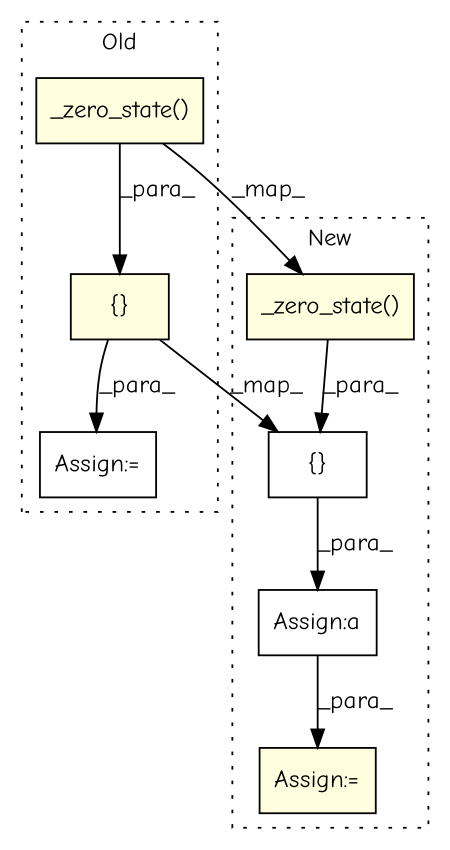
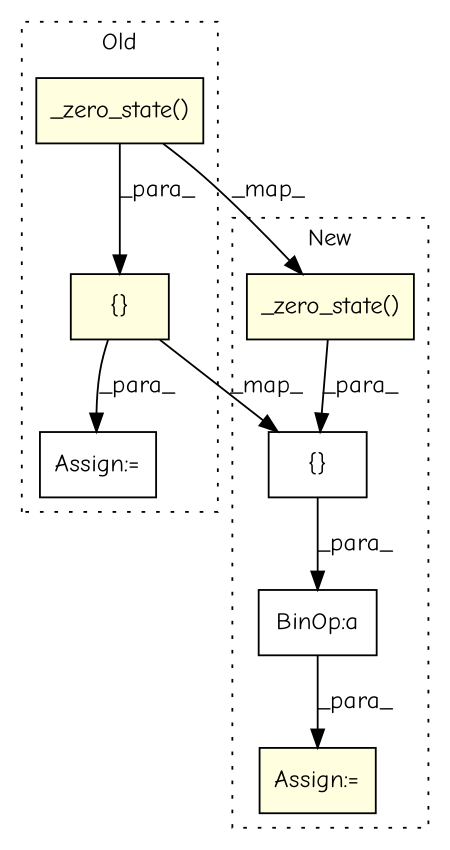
node "Assign:a": label "Assign:a" -> "BinOp:a"
